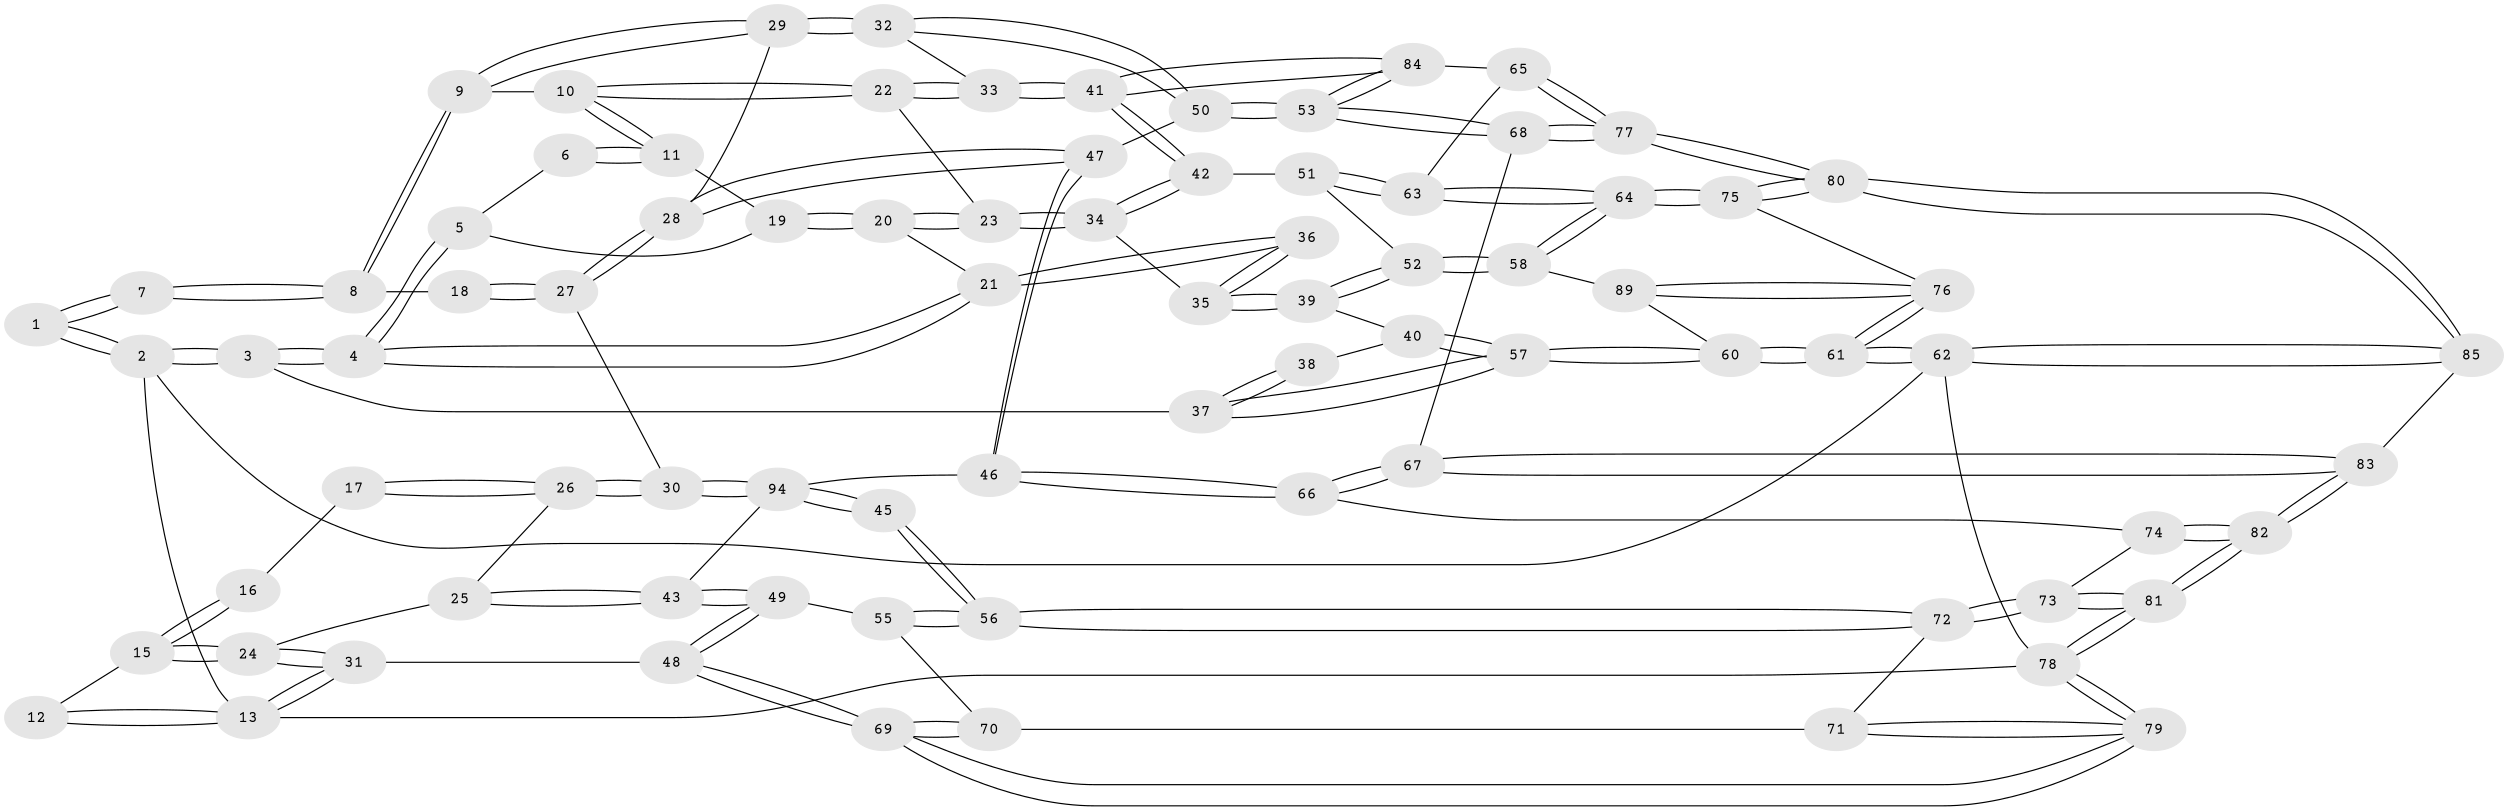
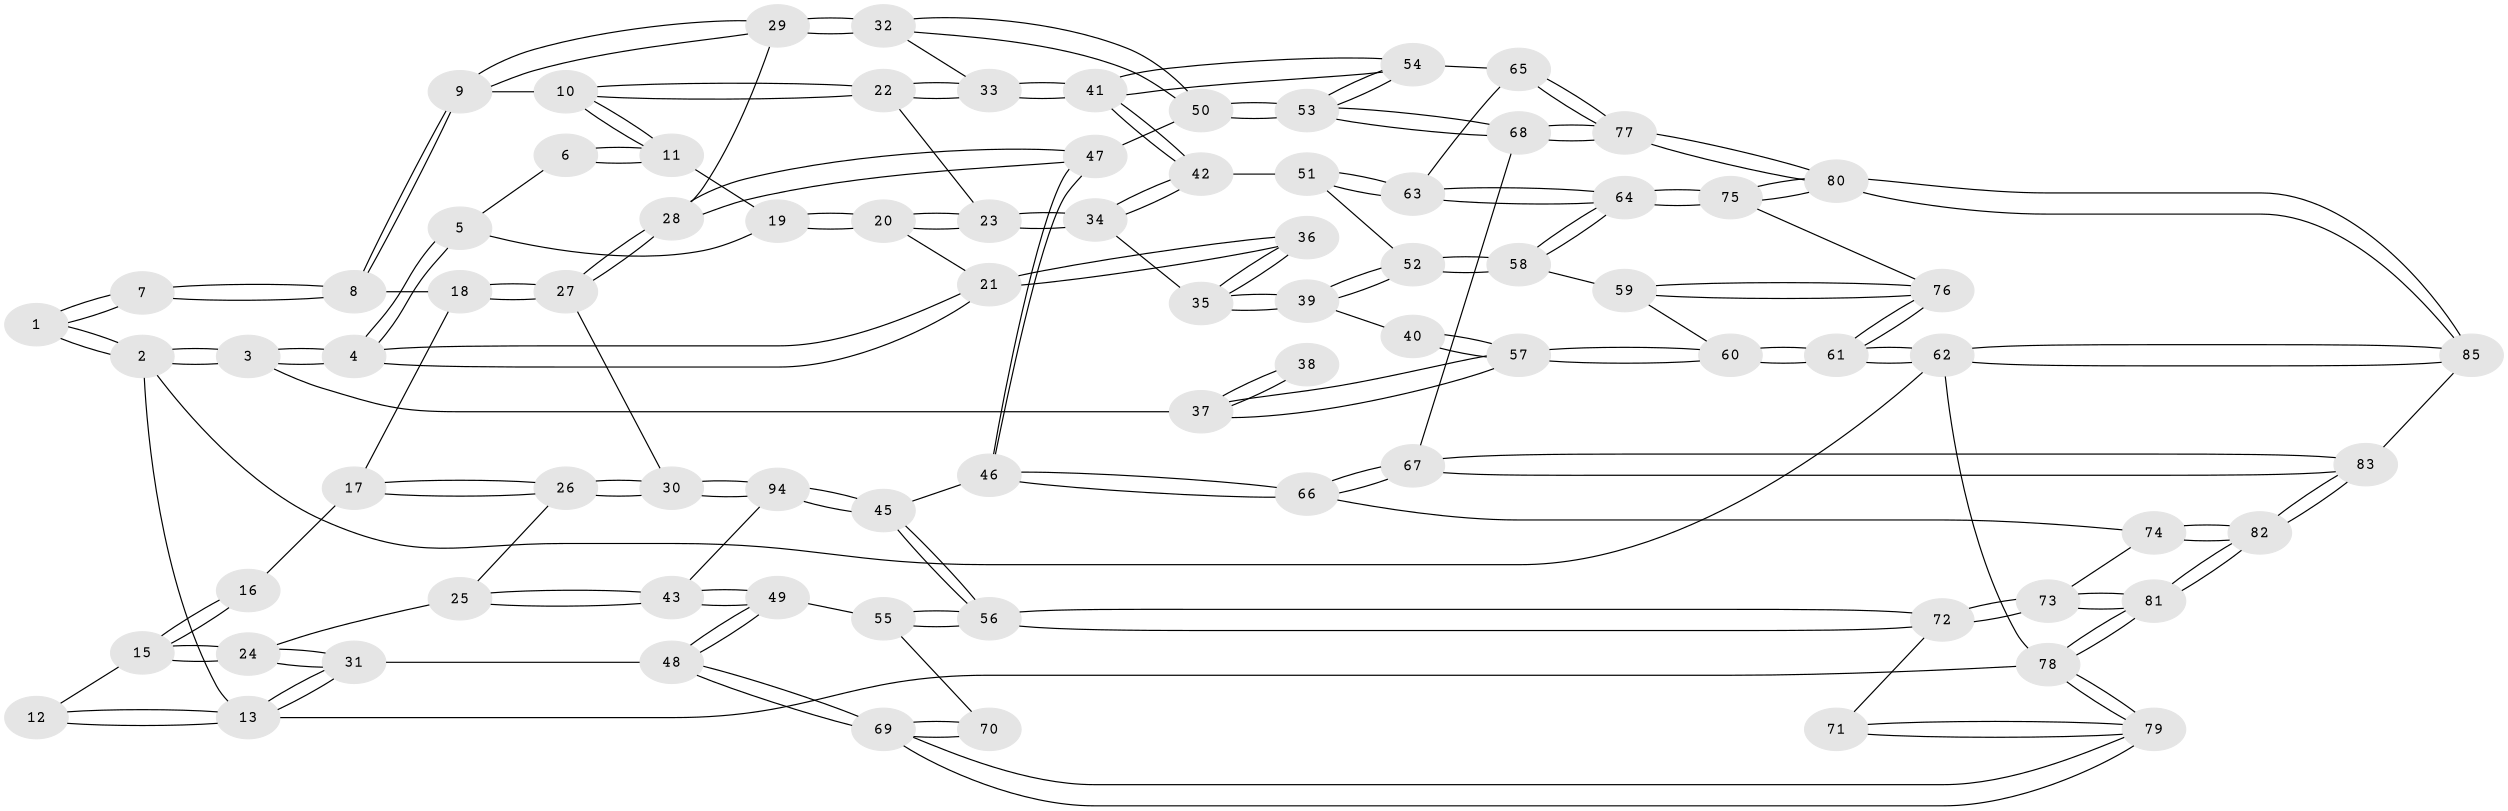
node "84": label "84" -> "54"
node "89": label "89" -> "59"
edge "40" -- "38": removed
edge "18" -- "17": added
edge "46" -- "94": now "46" -- "45"
edge "70" -- "71": removed
